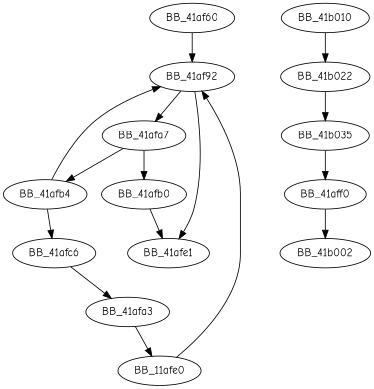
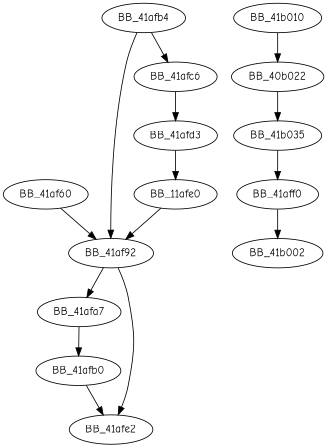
node "BB_41b022": label "BB_41b022" -> "BB_40b022"
edge "BB_41afa7" -> "BB_41afb4": removed
node "BB_41afe1": label "BB_41afe1" -> "BB_41afe2"
node "BB_41afa3": label "BB_41afa3" -> "BB_41afd3"
